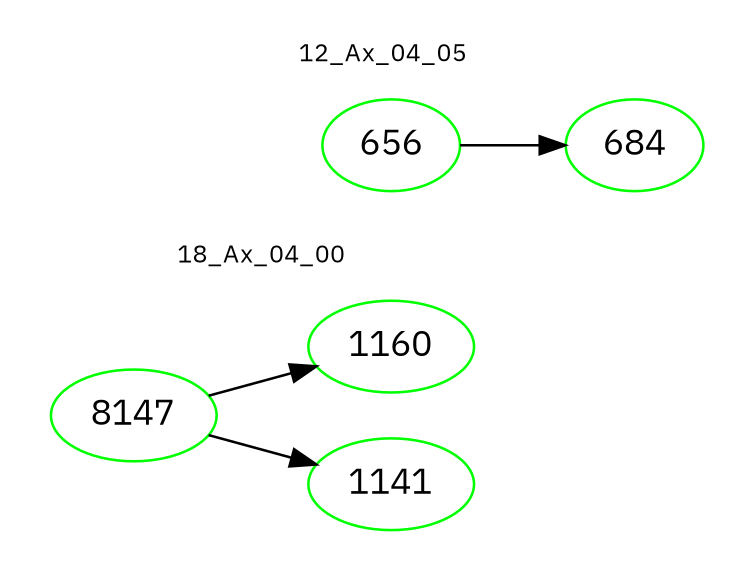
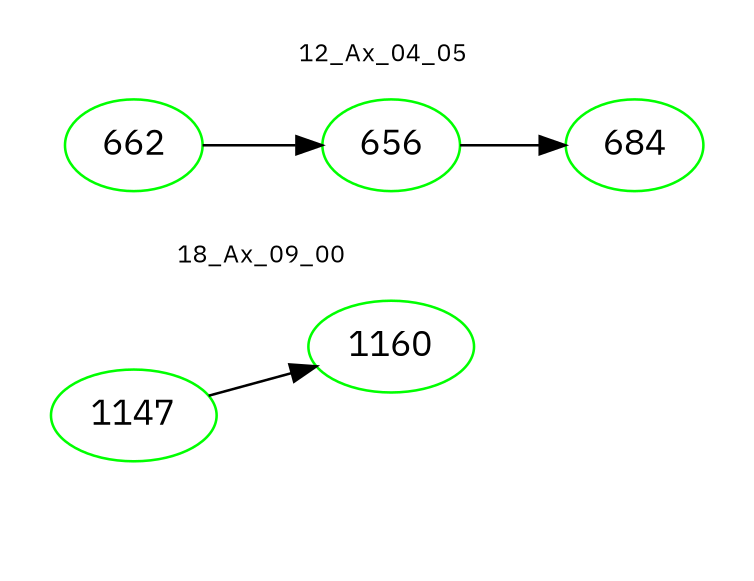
node "662": added
cluster "18_Ax_04_00": label "18_Ax_04_00" -> "18_Ax_09_00"
node "8147": label "8147" -> "1147"
node "1141": removed
